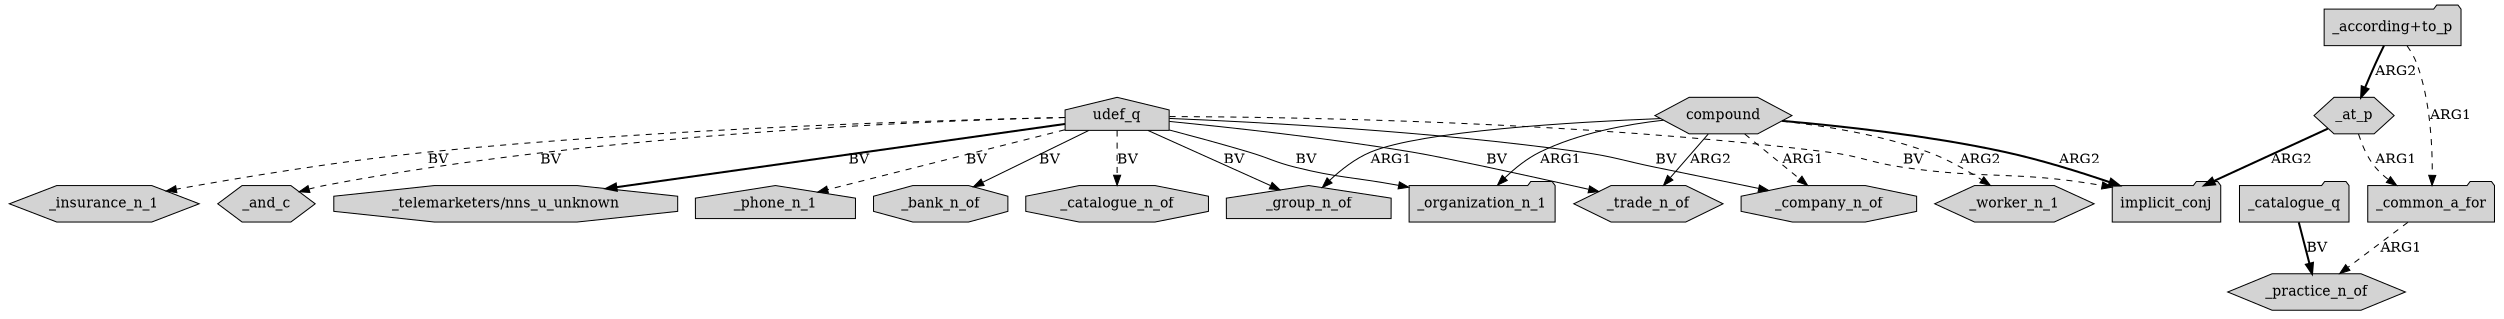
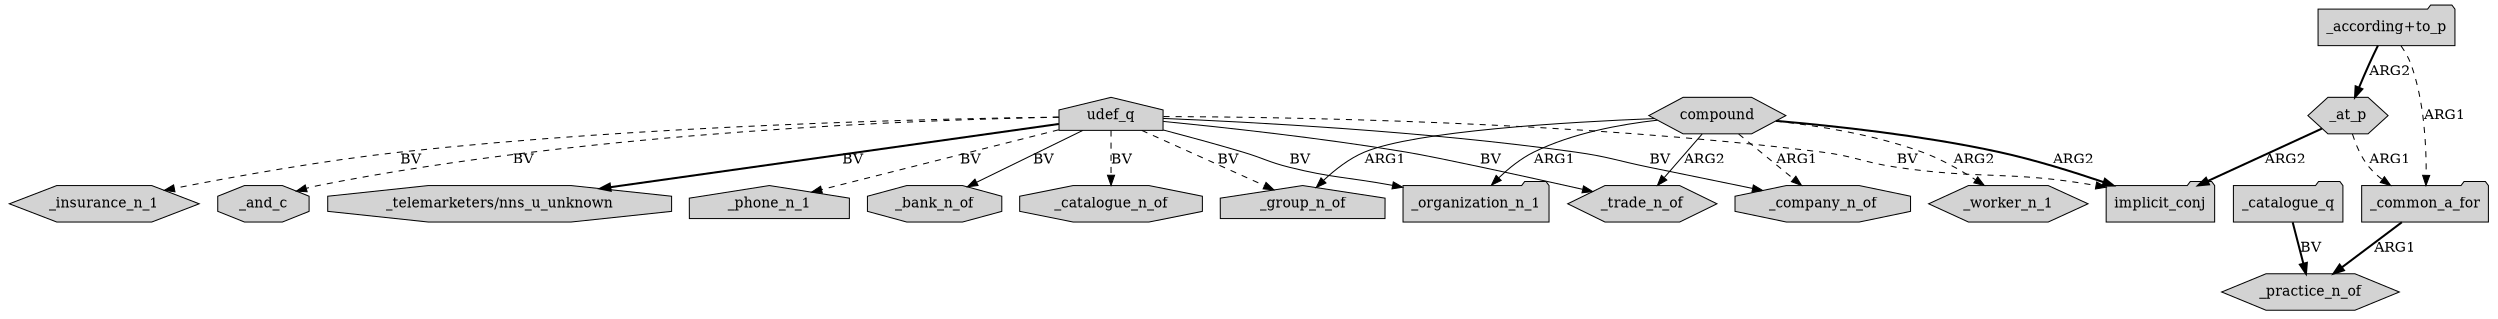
edge "udef_q" -> "_group_n_of": style solid -> dashed
node "_and_c": shape hexagon -> octagon
edge "_common_a_for" -> "_practice_n_of": style dashed -> bold
